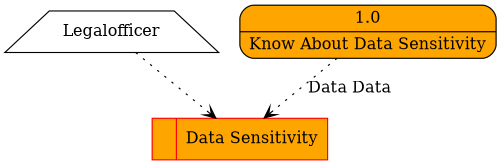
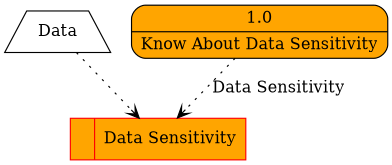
node "Legalofficer": label "Legalofficer" -> "Data"
edge "1.0" -> "Data Sensitivity": label "Data Data" -> "Data Sensitivity"
